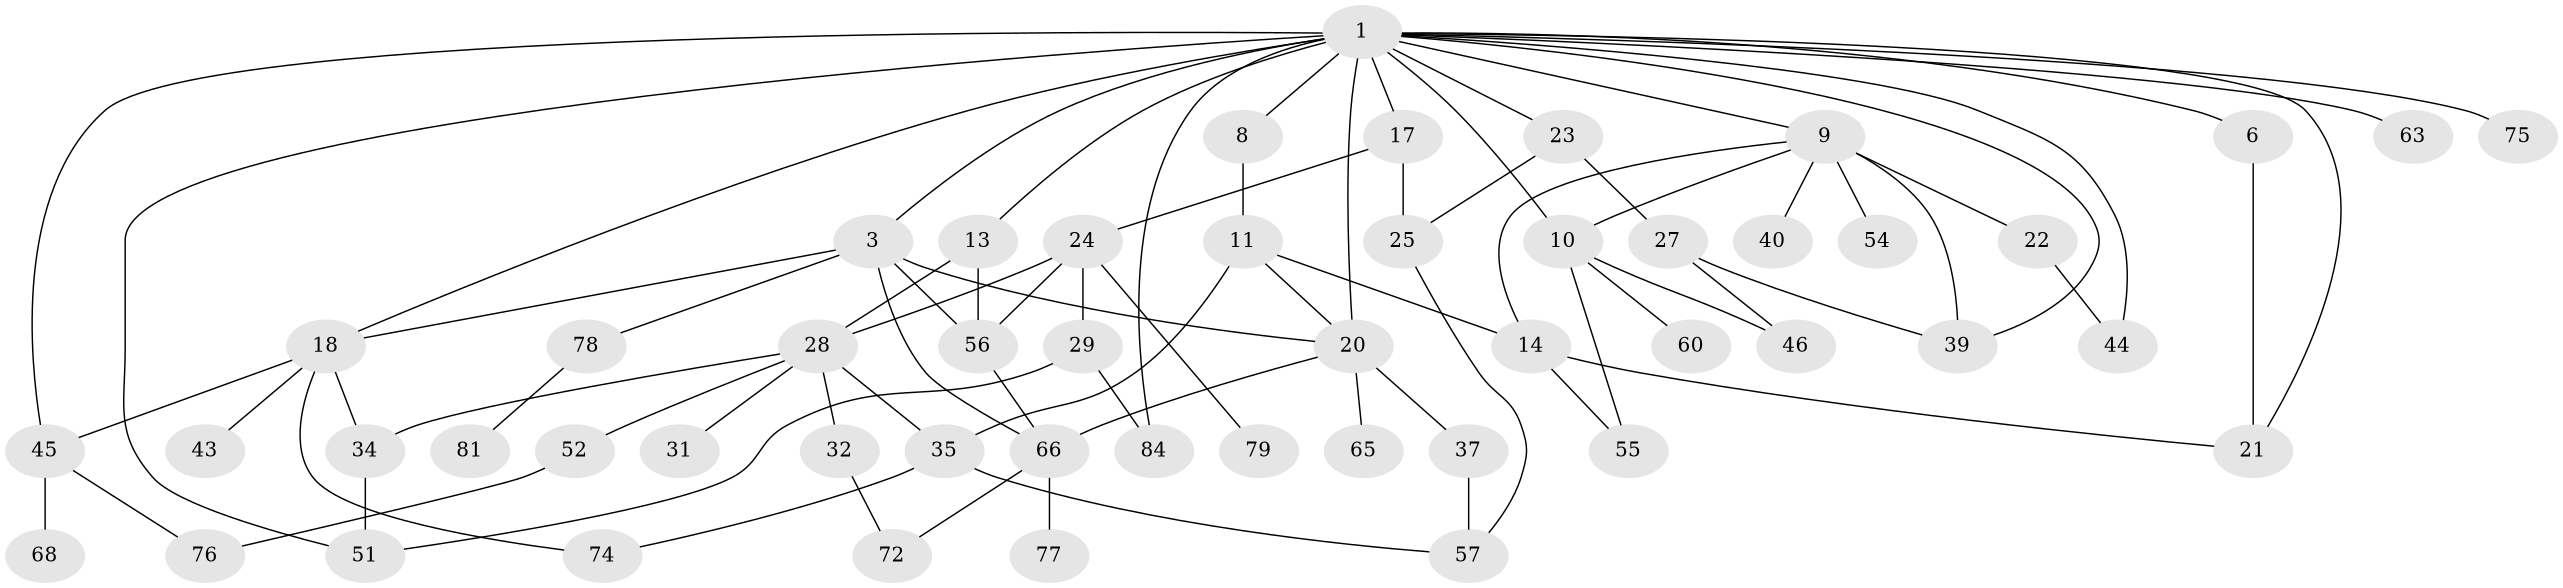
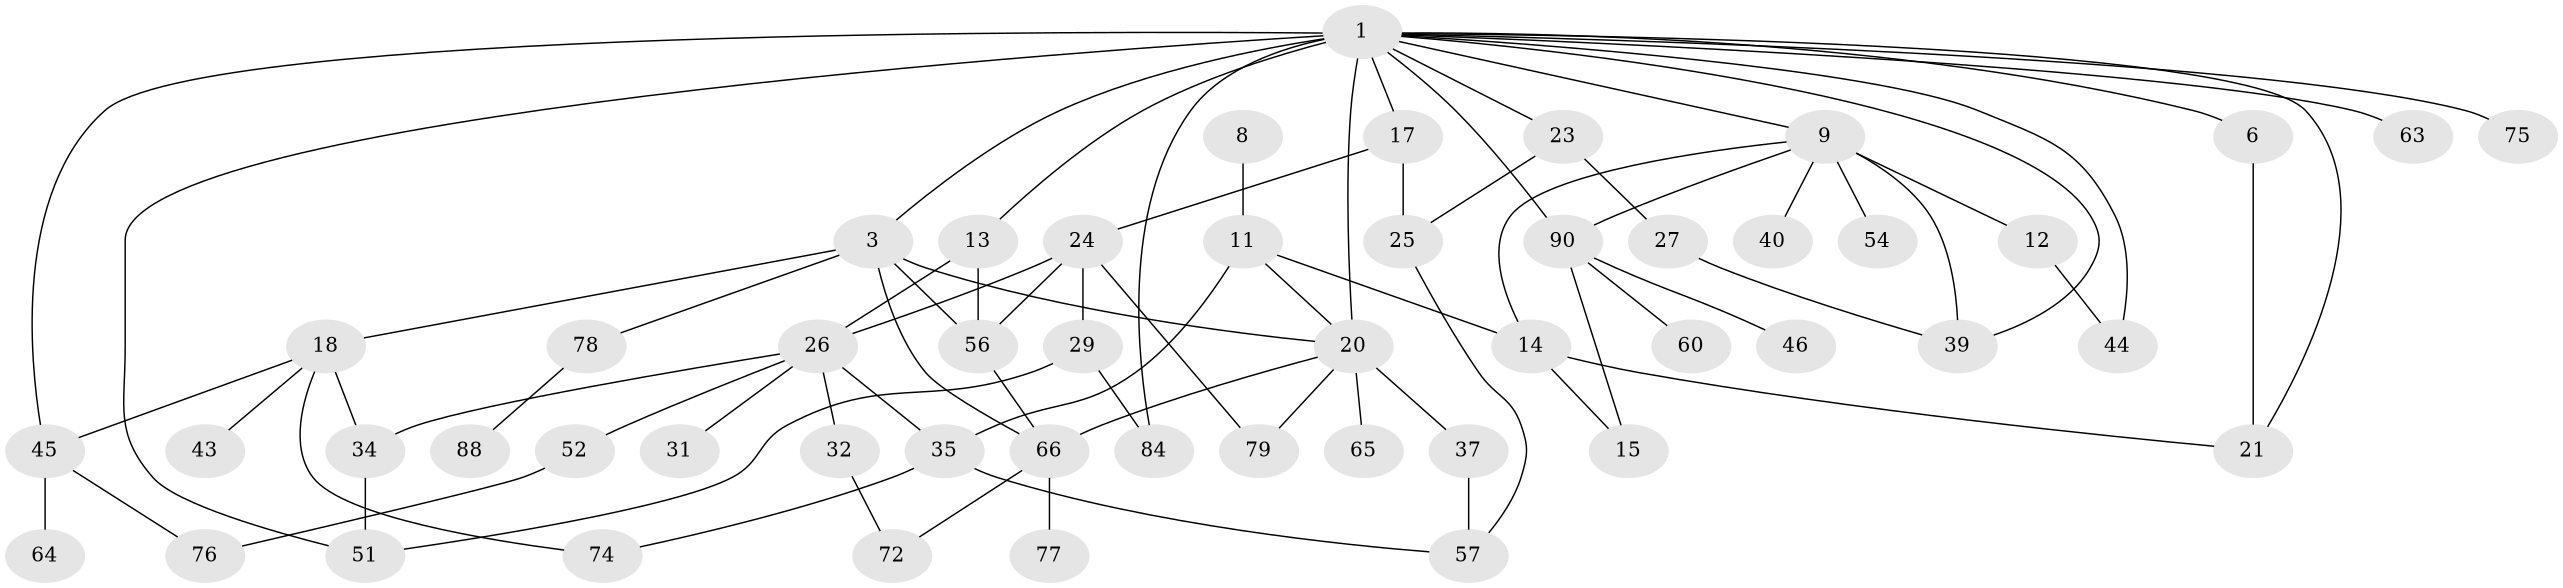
edge "1" -- "8": removed
edge "1" -- "18": removed
node "10": label "10" -> "90"
node "22": label "22" -> "12"
edge "27" -- "46": removed
node "28": label "28" -> "26"
edge "20" -- "79": added
node "81": label "81" -> "88"
node "55": label "55" -> "15"
node "68": label "68" -> "64"
